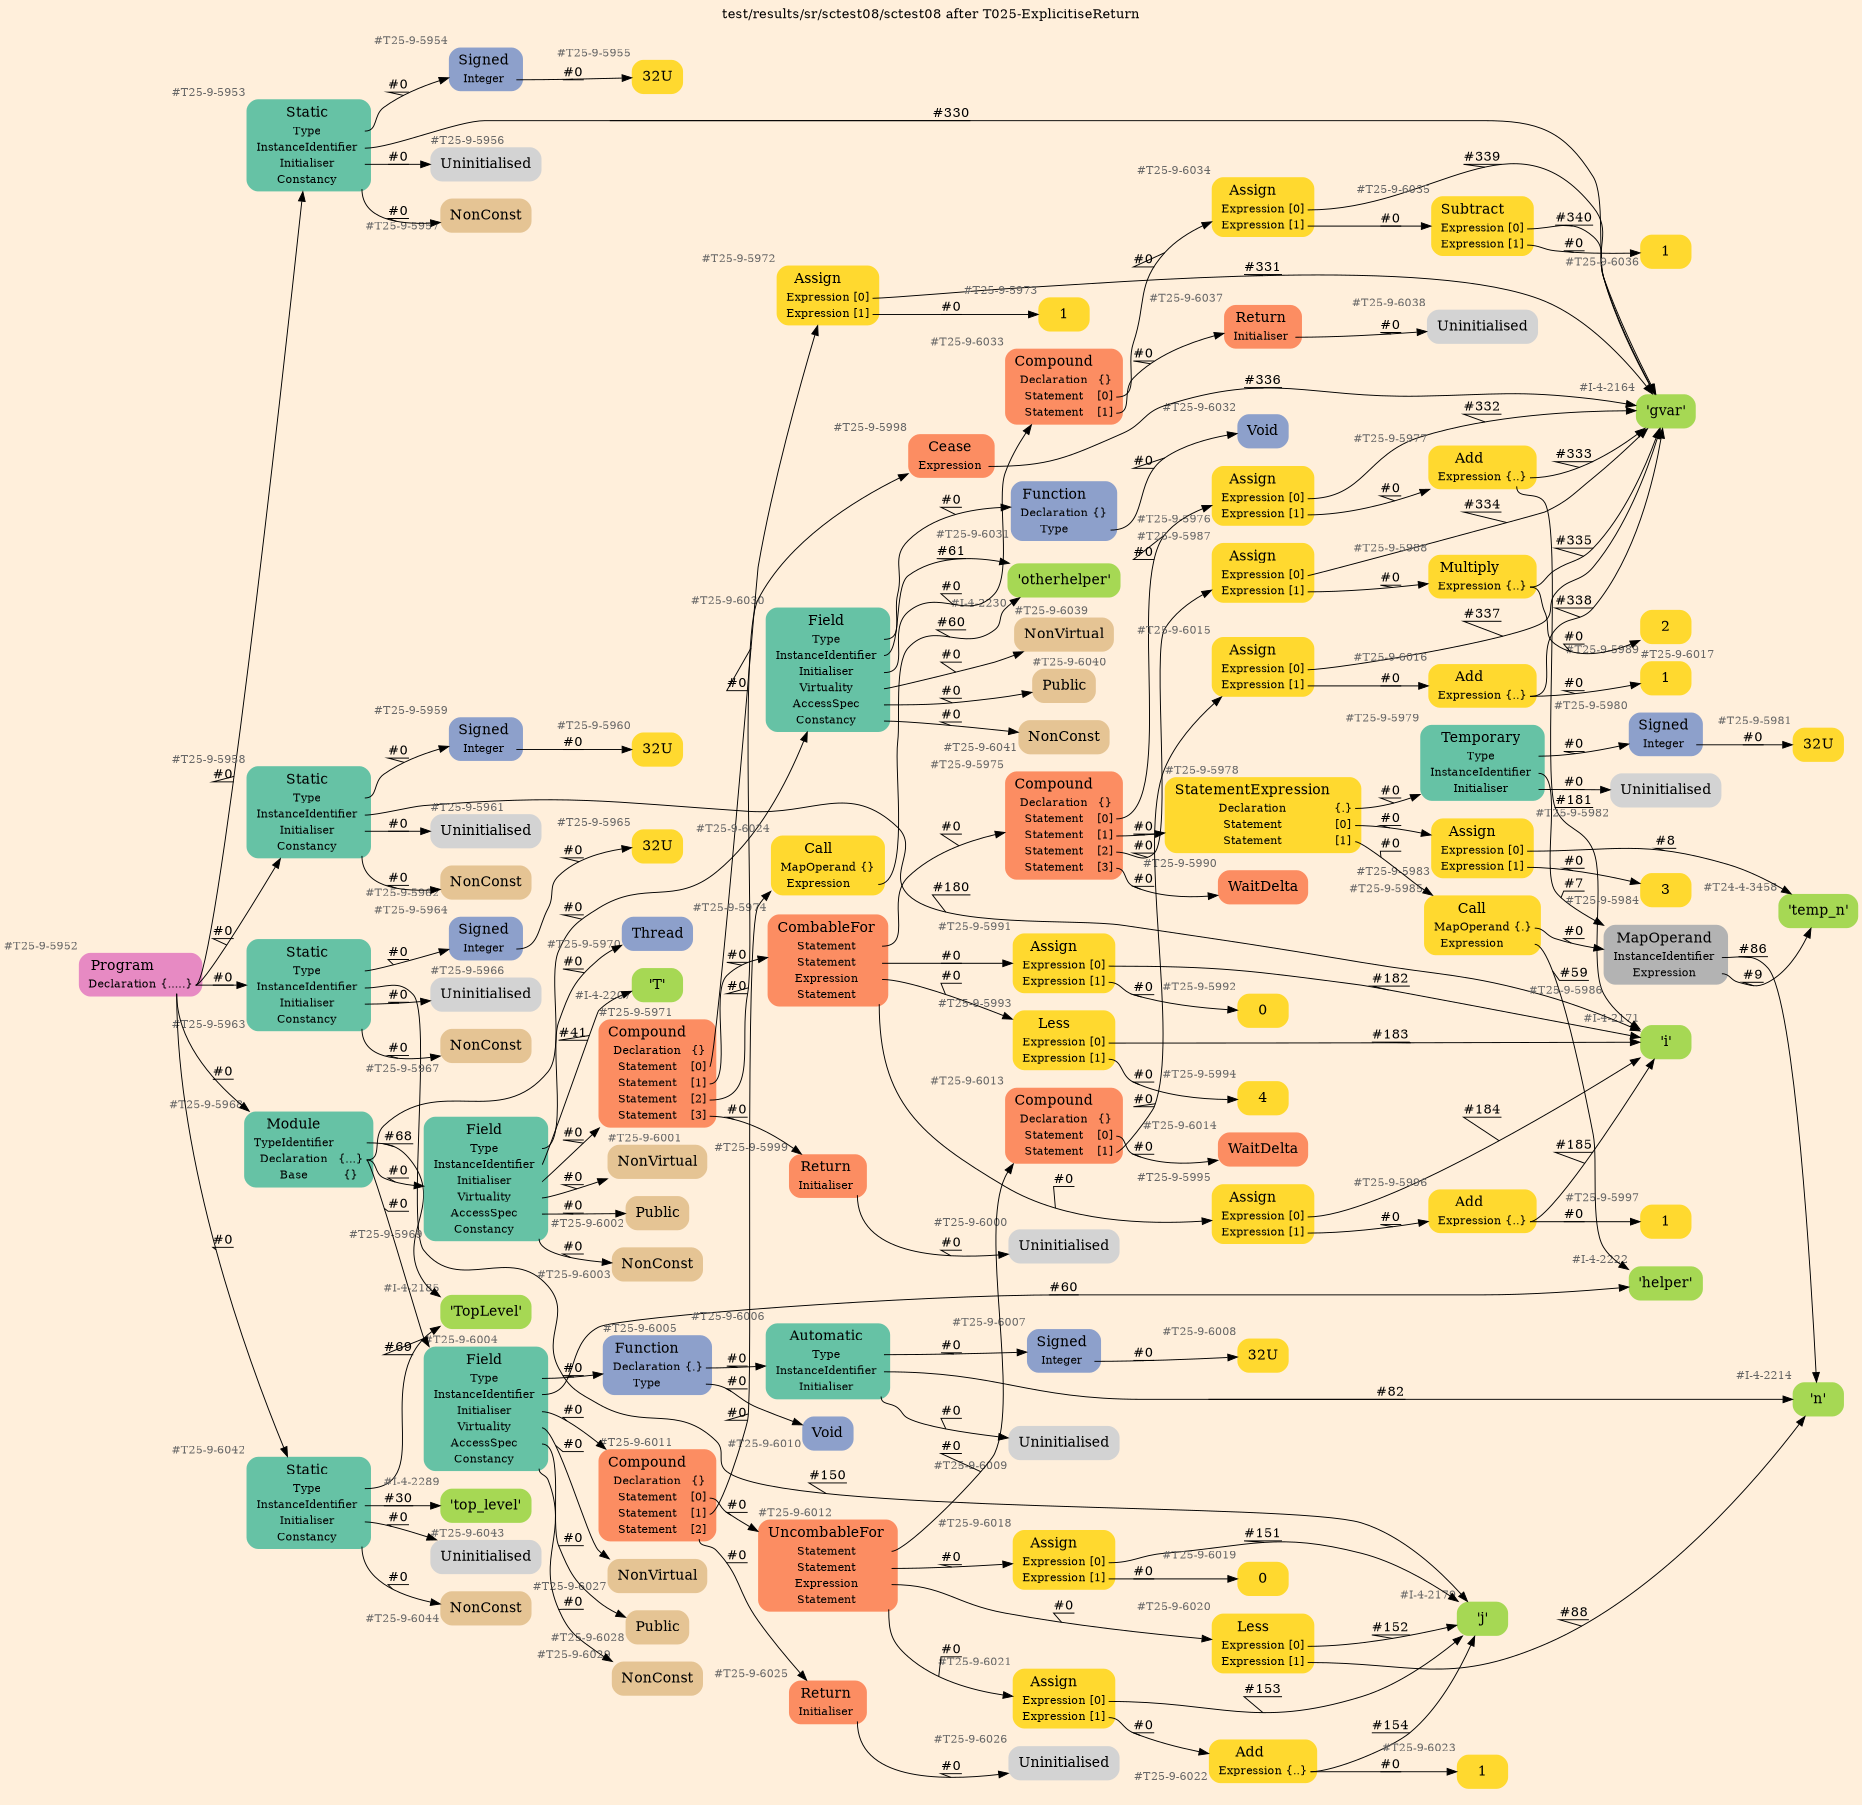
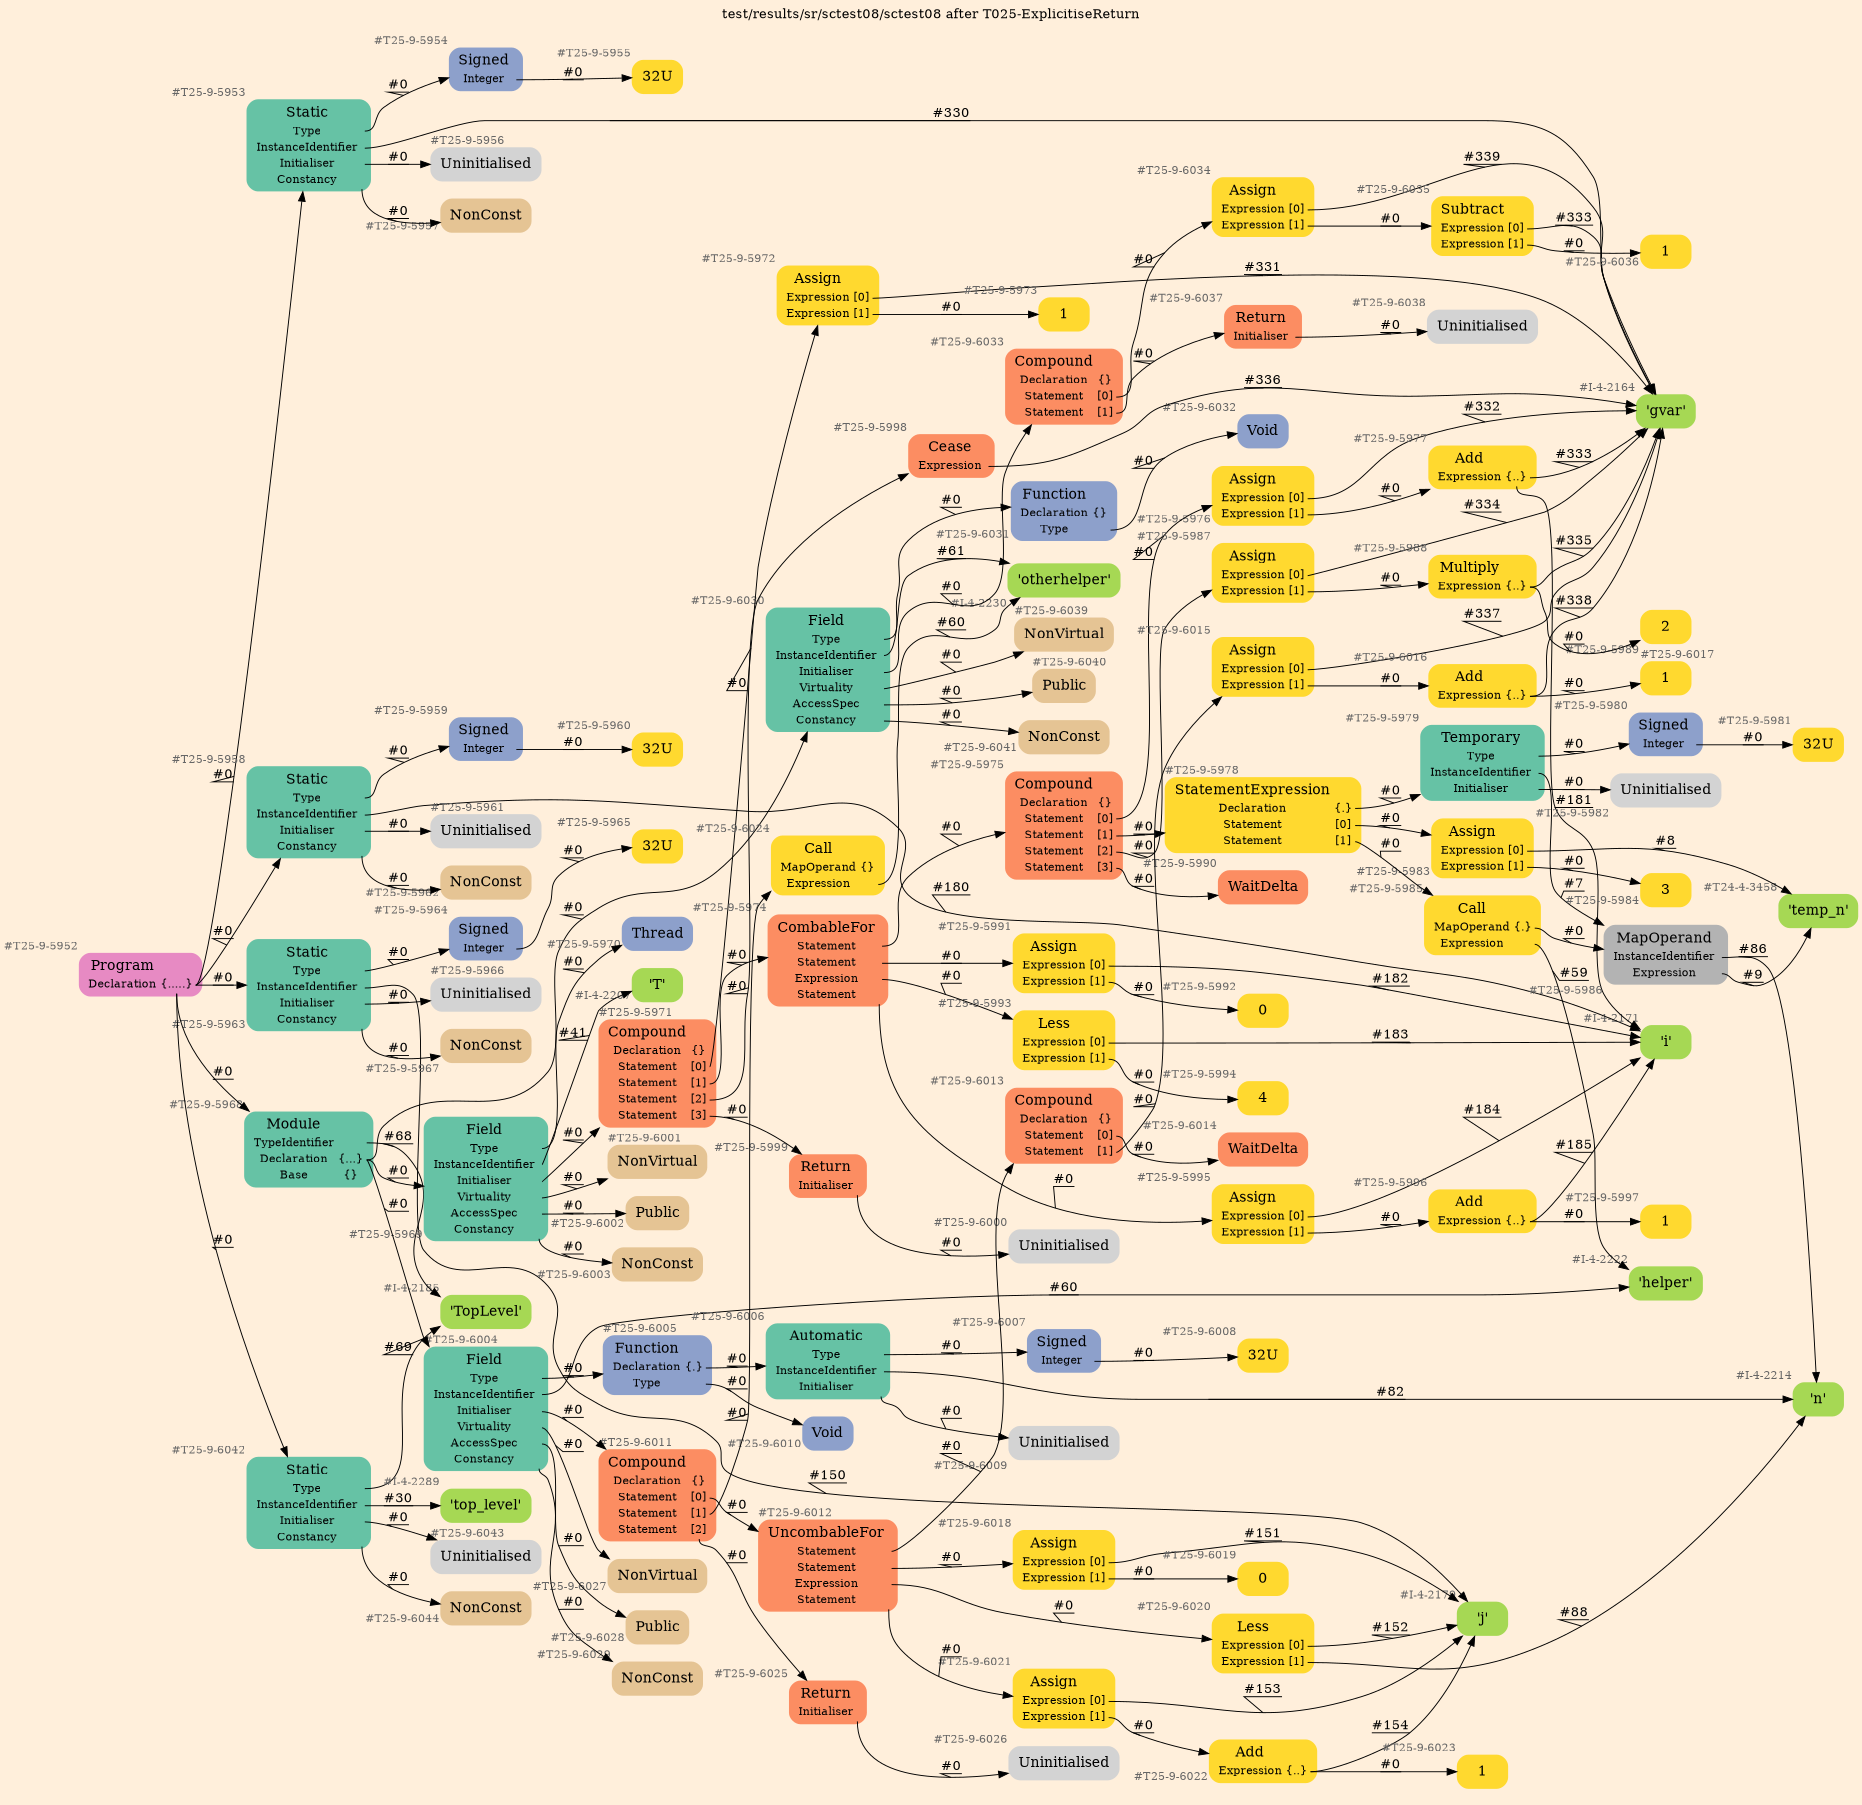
edge "Subtract" -> "'gvar'": label "#340" -> "#333"
